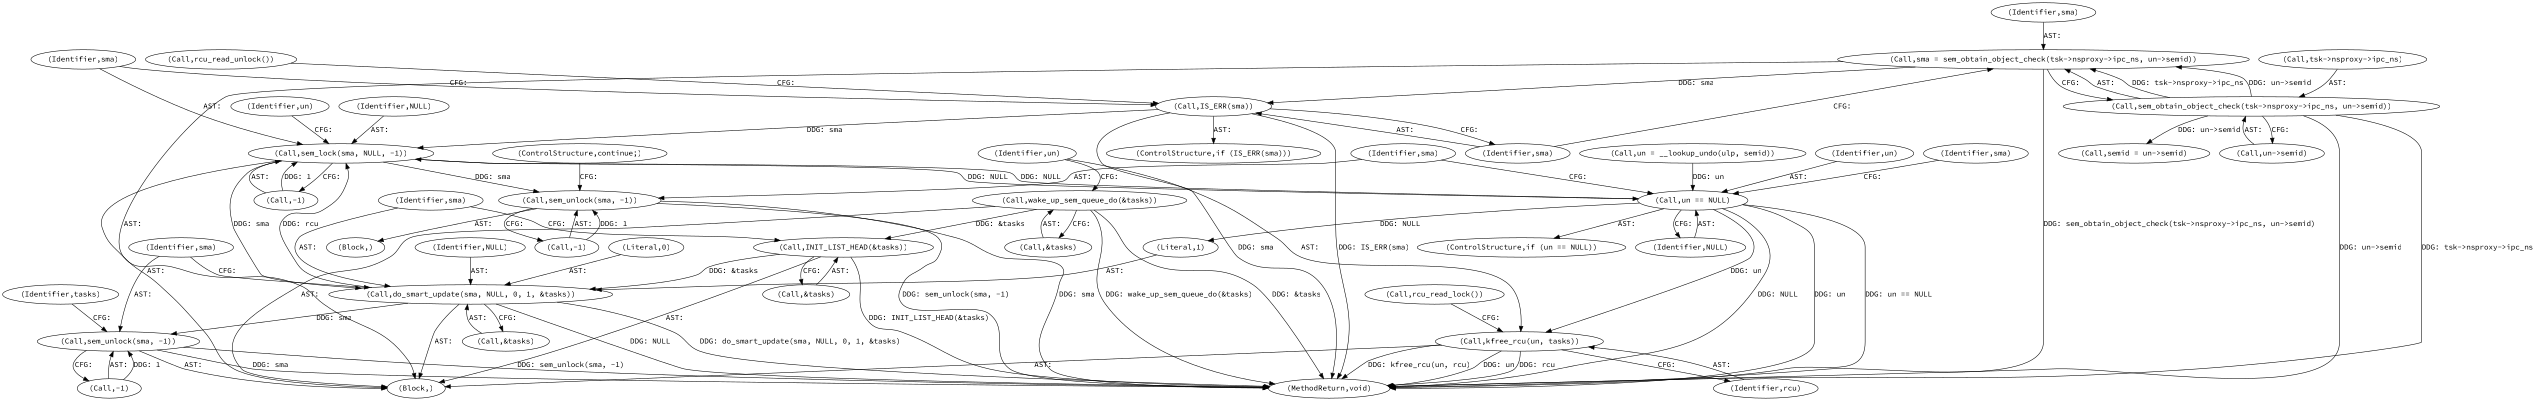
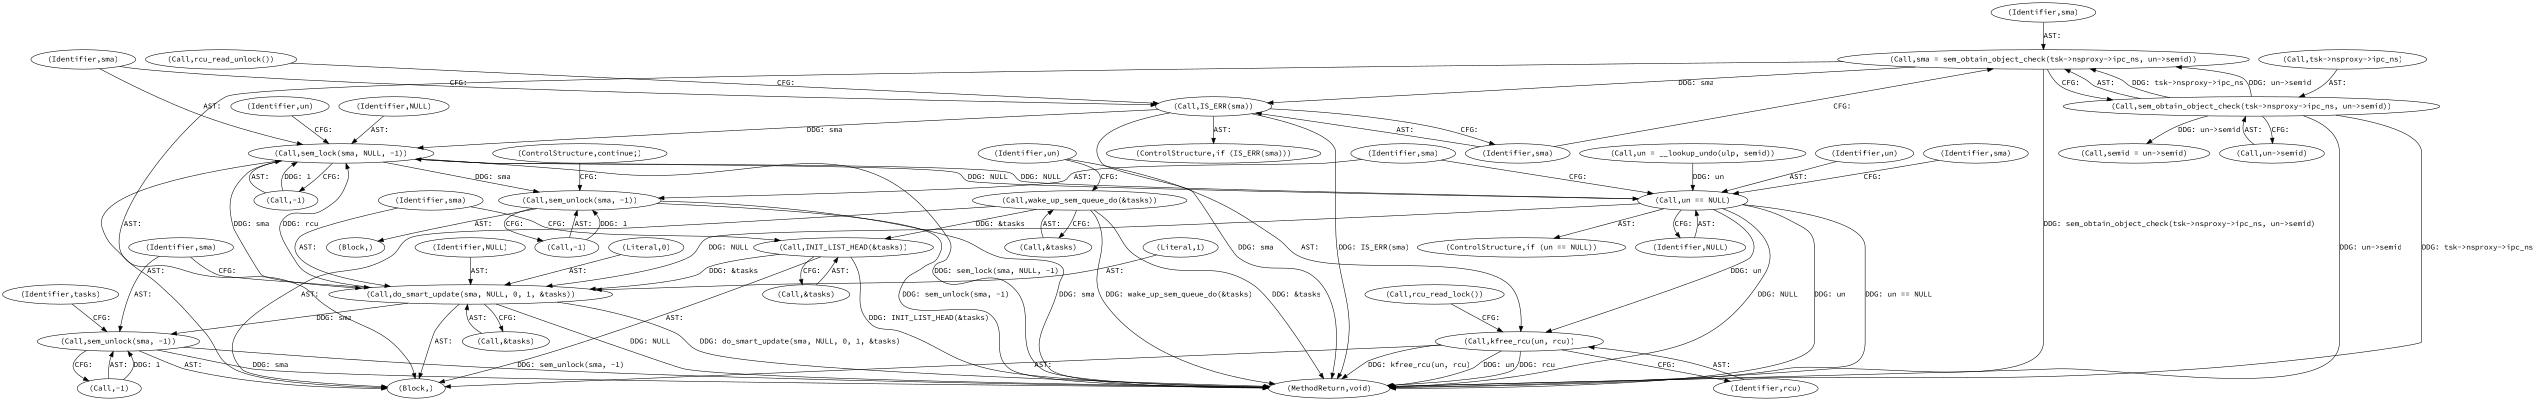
edge "(Call,sem_lock(sma, NULL, -1))" -> "(MethodReturn,void)": added, label "DDG: sem_lock(sma, NULL, -1)"
edge "(Call,un == NULL)" -> "(Literal,1)": now "(Call,un == NULL)" -> "(Call,do_smart_update(sma, NULL, 0, 1, &tasks))"
node "(Call,kfree_rcu(un, tasks))": label "(Call,kfree_rcu(un, tasks))" -> "(Call,kfree_rcu(un, rcu))"
